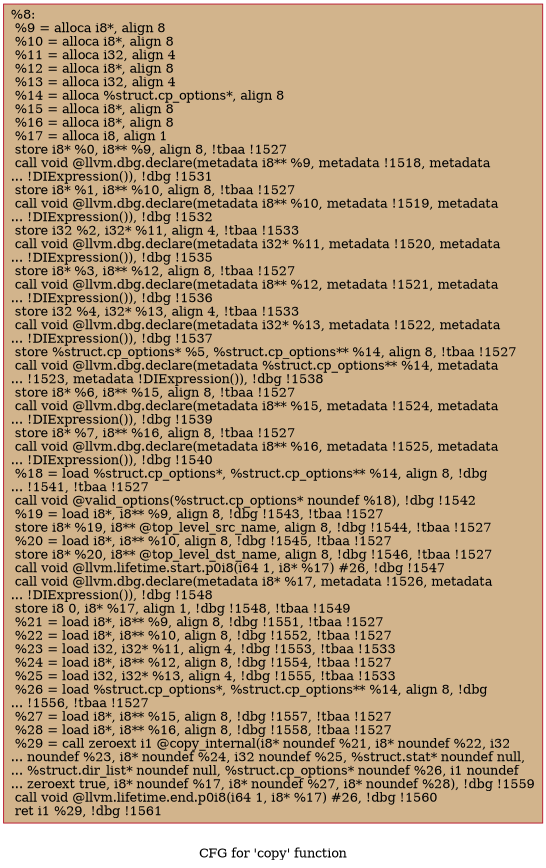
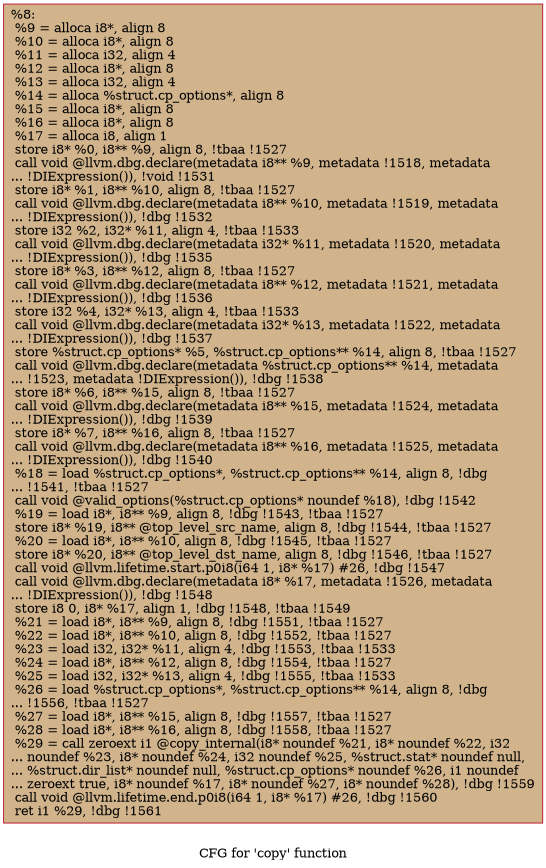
node "%8:": text "... !DIExpression()), !dbg !1531" -> "... !DIExpression()), !void !1531"
